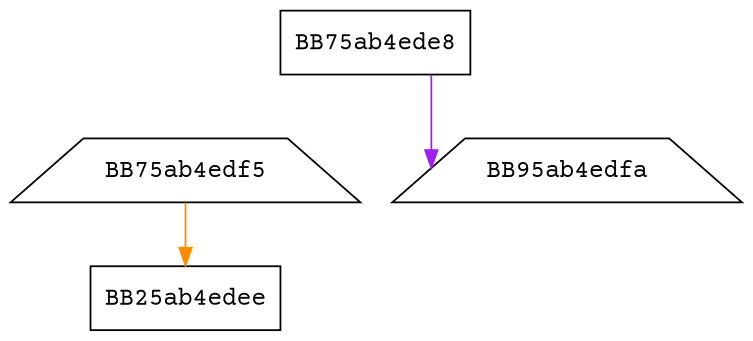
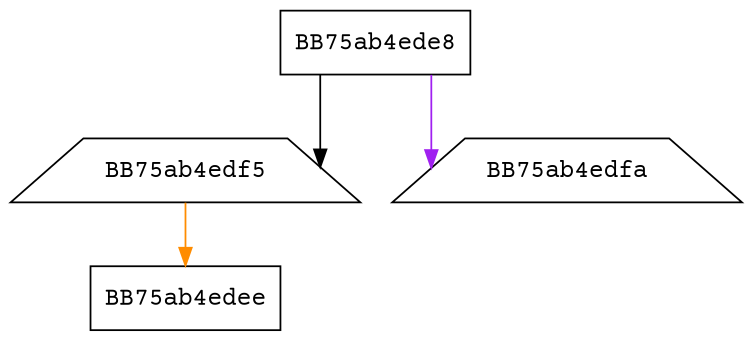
edge "BB75ab4ede8" -> "BB75ab4edf5": added
node "BB95ab4edfa": label "BB95ab4edfa" -> "BB75ab4edfa"
node "BB25ab4edee": label "BB25ab4edee" -> "BB75ab4edee"
